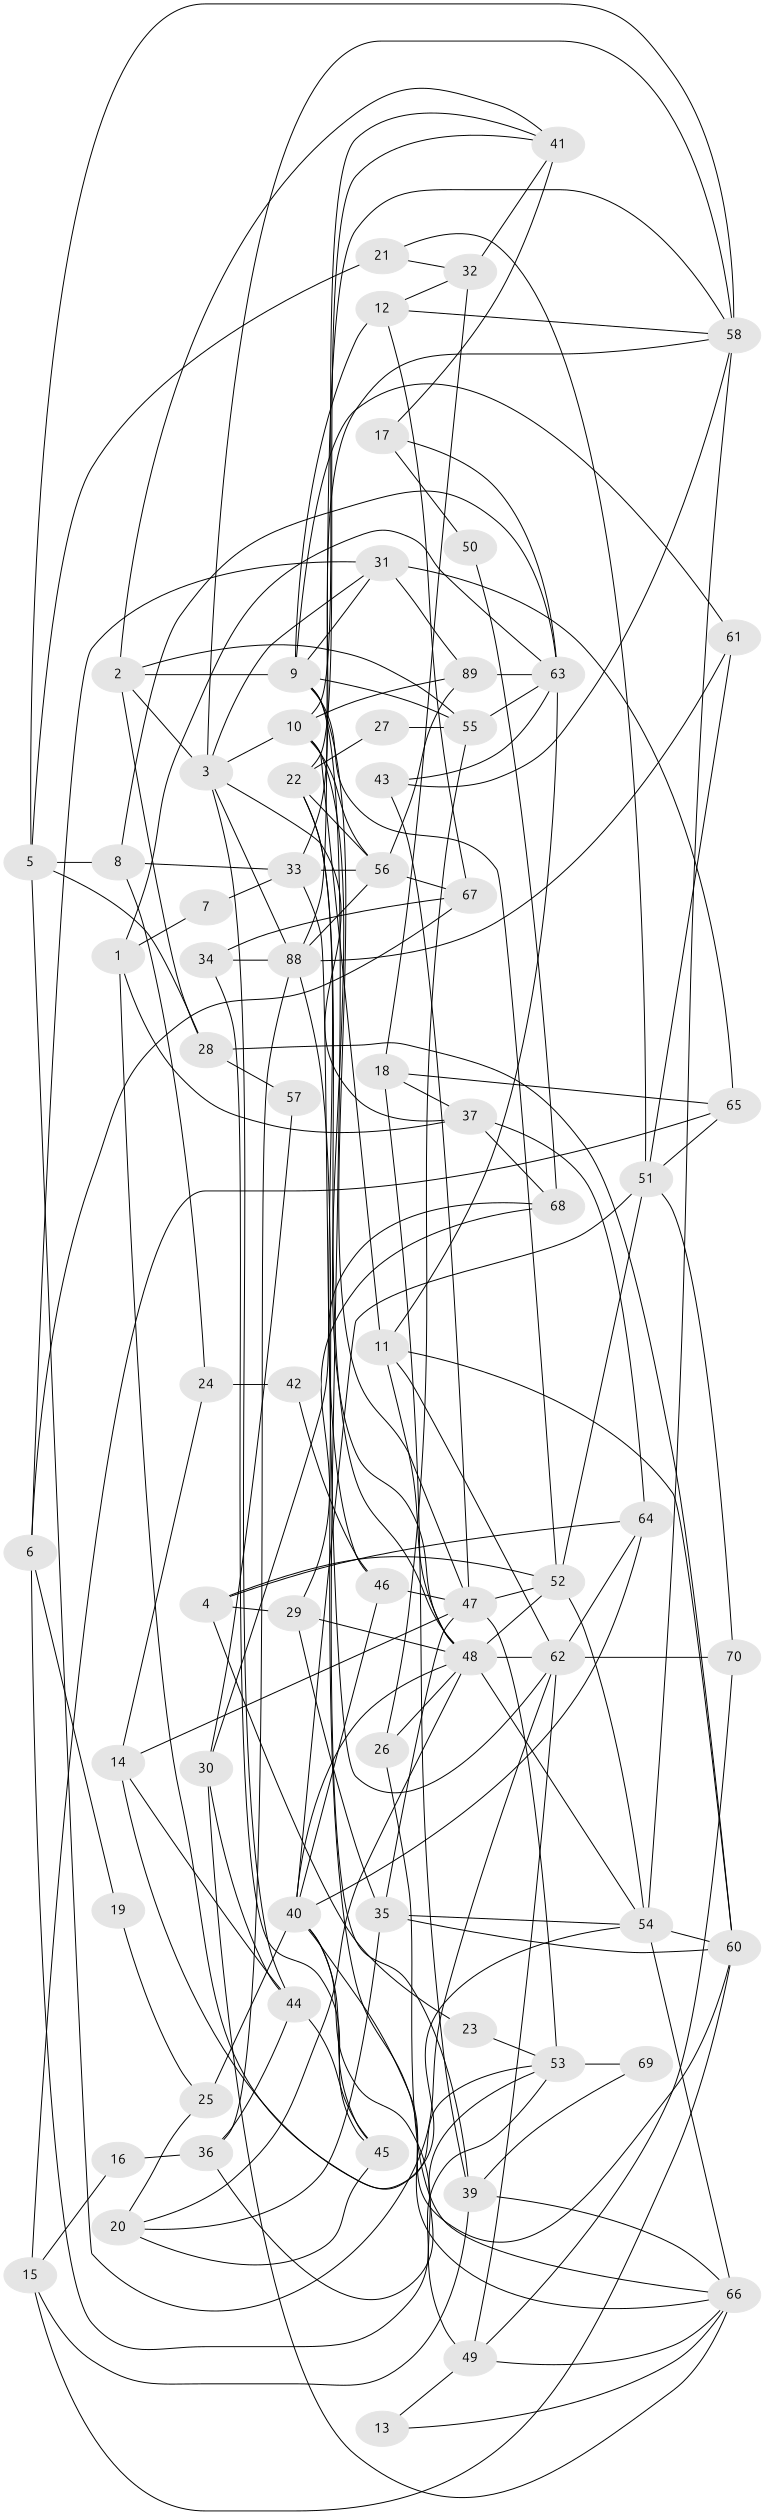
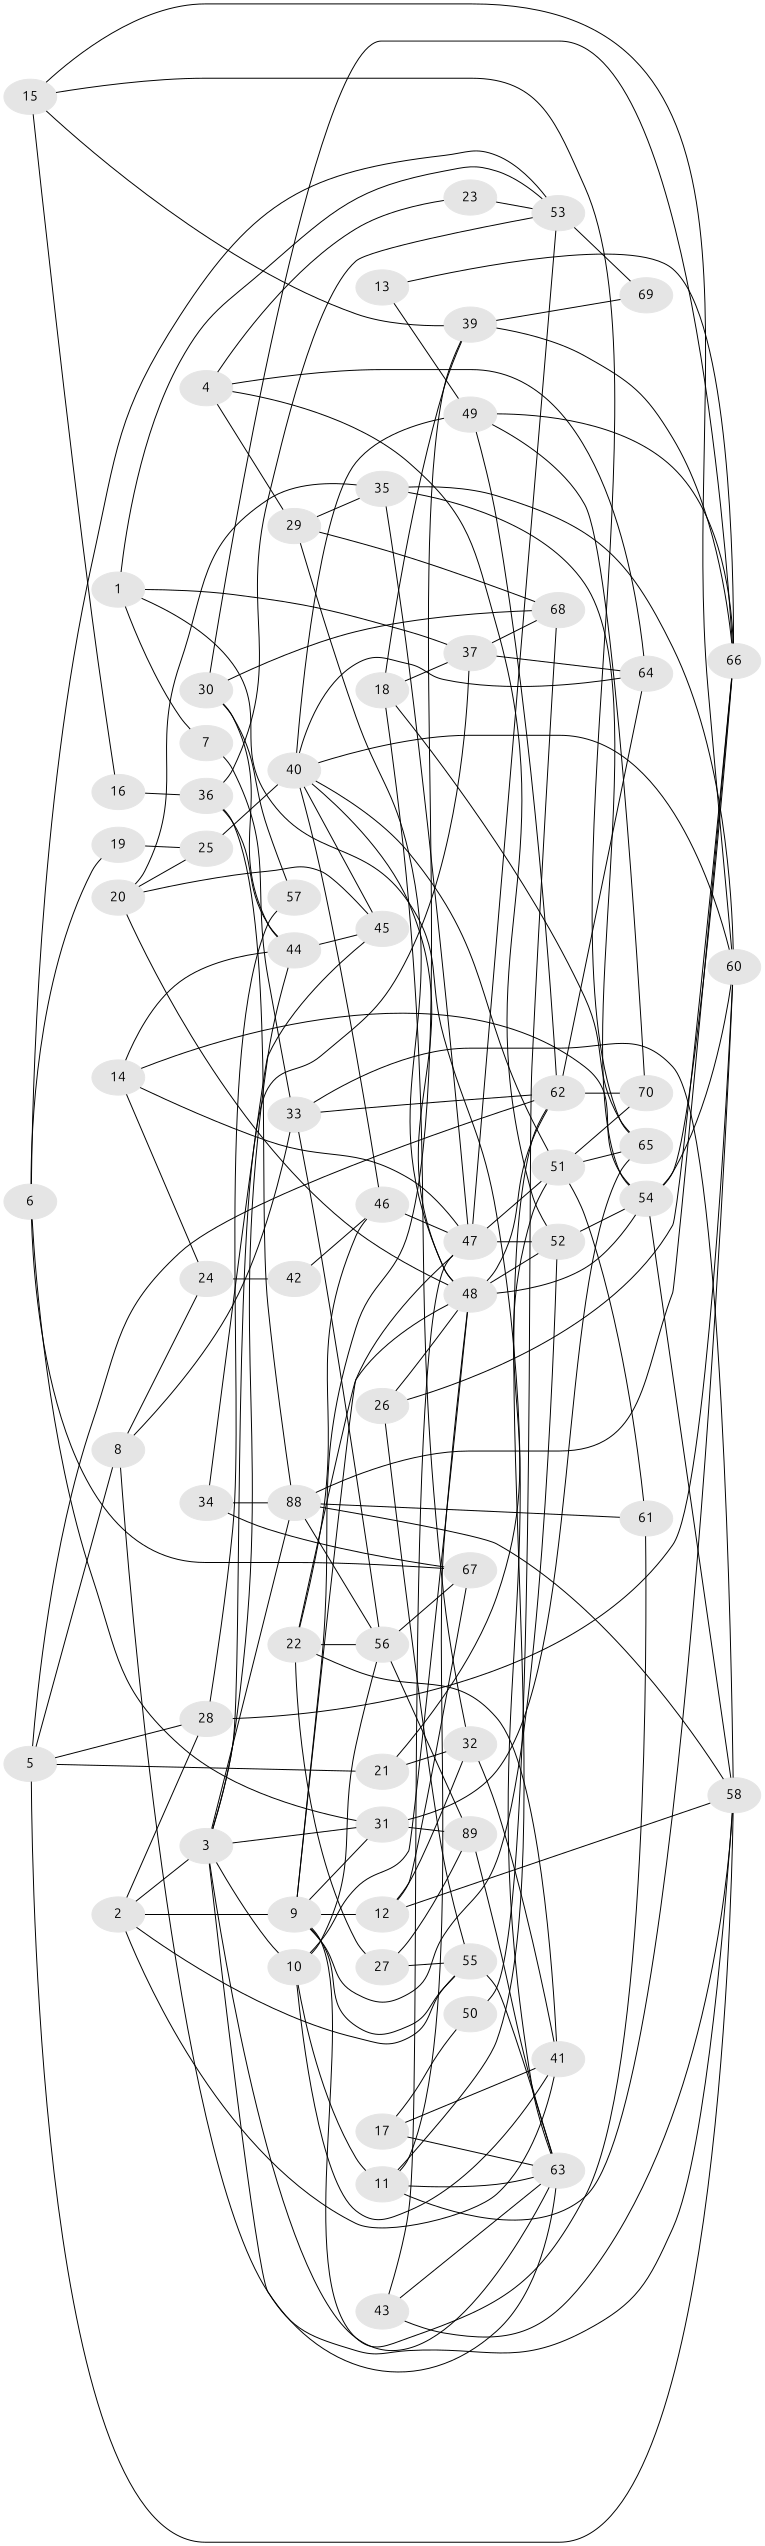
edge "89" -- "10": now "89" -- "27"
edge "51" -- "52": now "51" -- "47"
edge "3" -- "63": added
